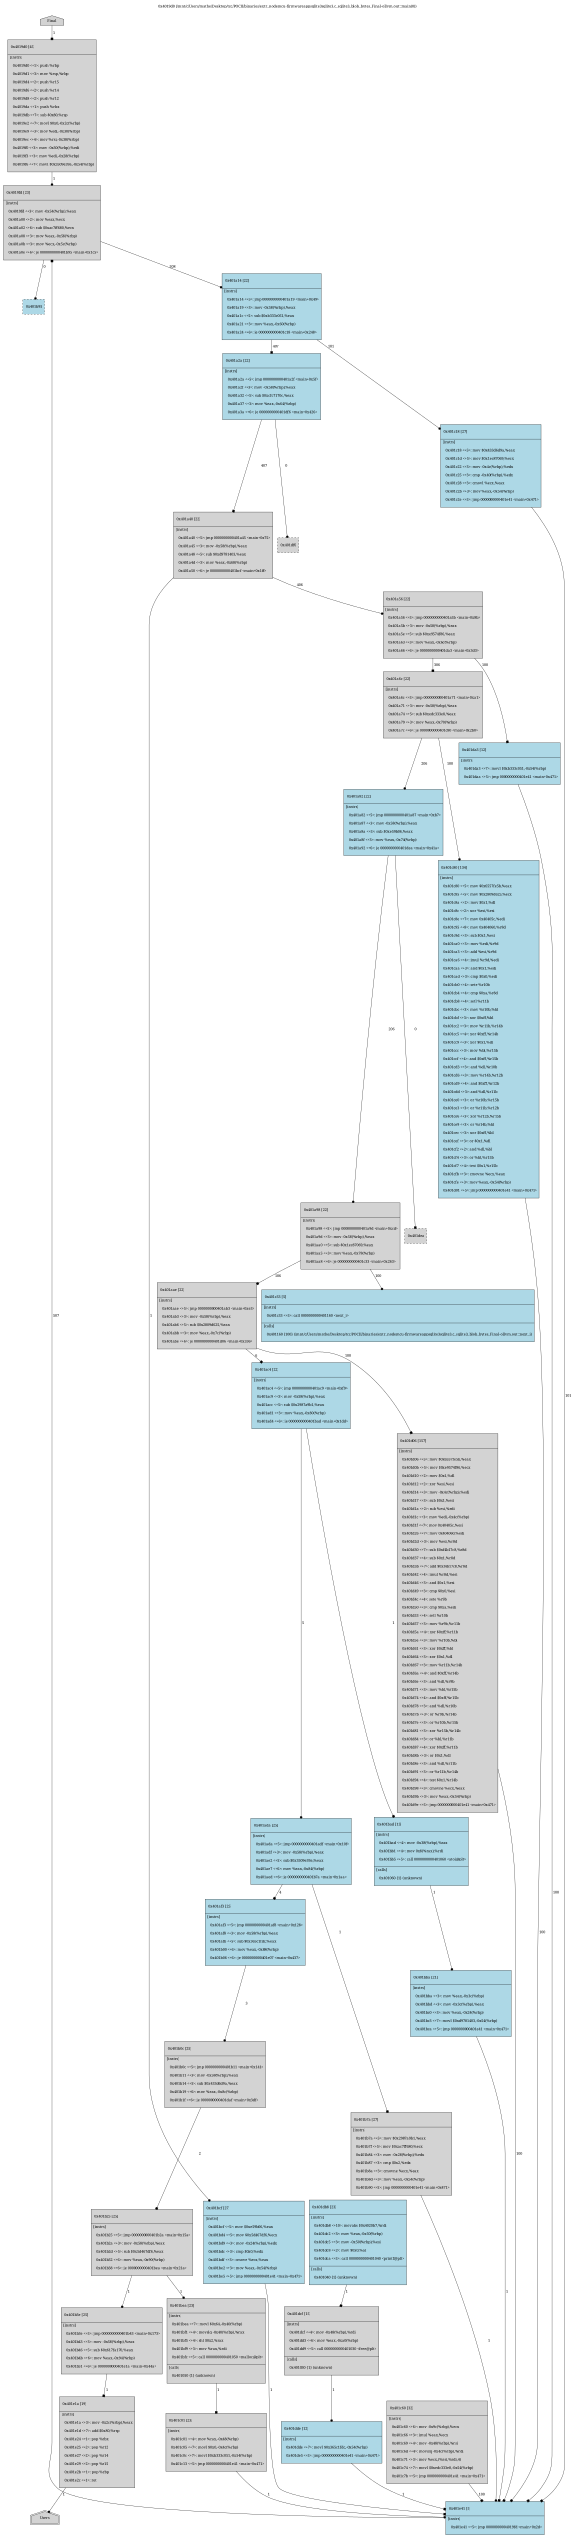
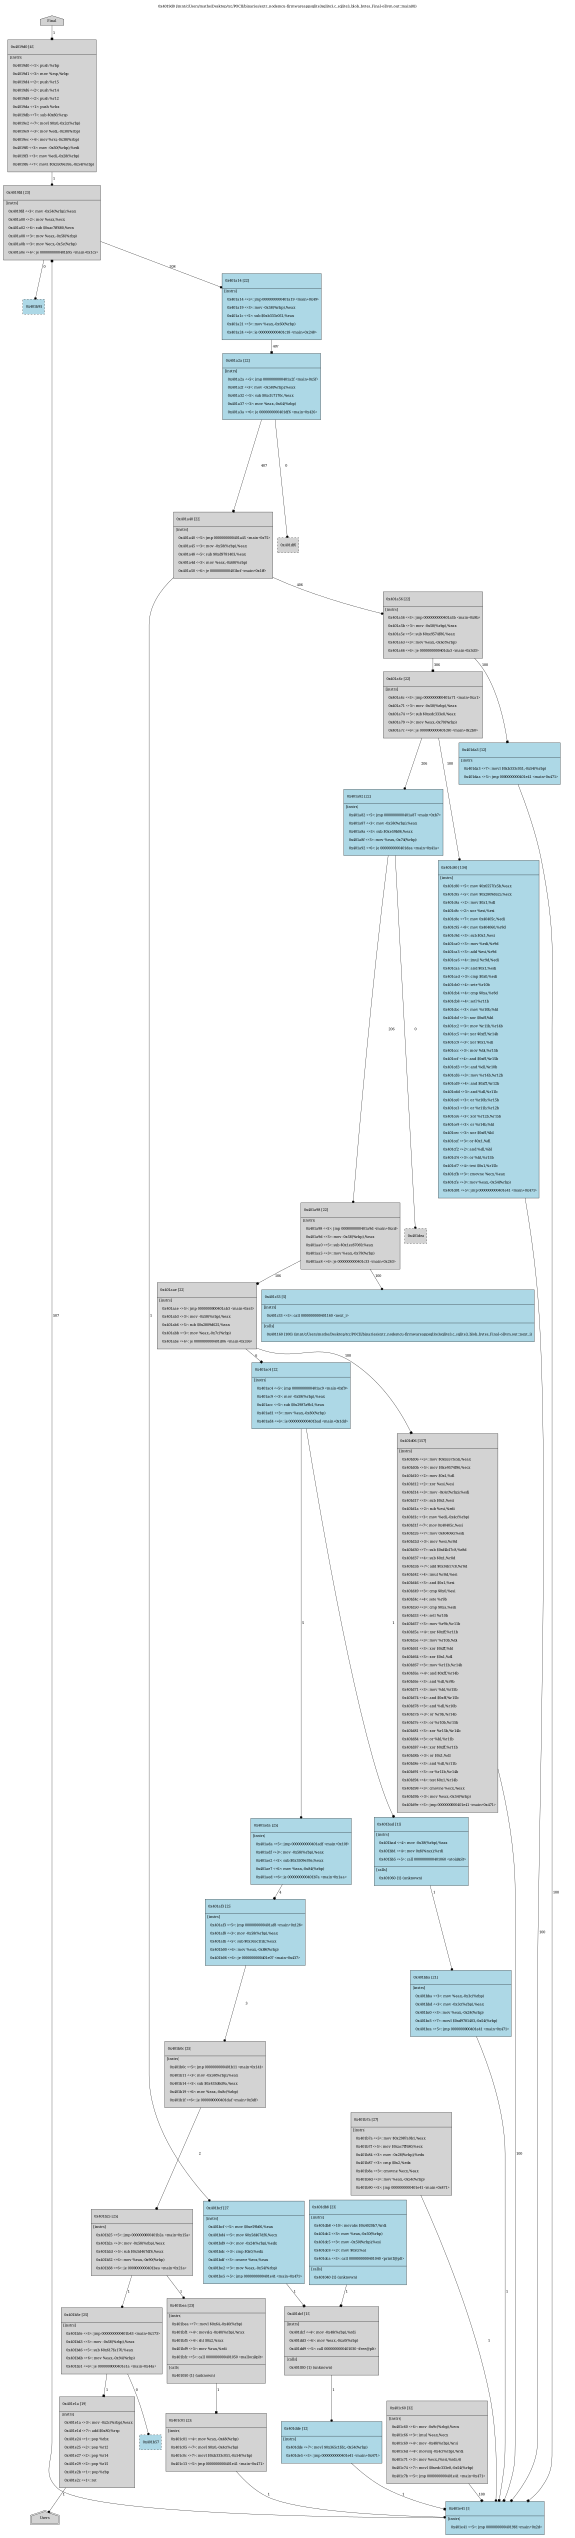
node "0x401c18 [27]": removed
edge "0x401a82 [22]" -> "0x401dea": arrowhead box -> dot
edge "0x401ada [25]" -> "0x401b7a [27]": removed, label "1"
node "0x401b57": added
edge "0x401bcf [27]" -> "0x401e41 [5]": now "0x401bcf [27]" -> "0x401dcf [15]"
